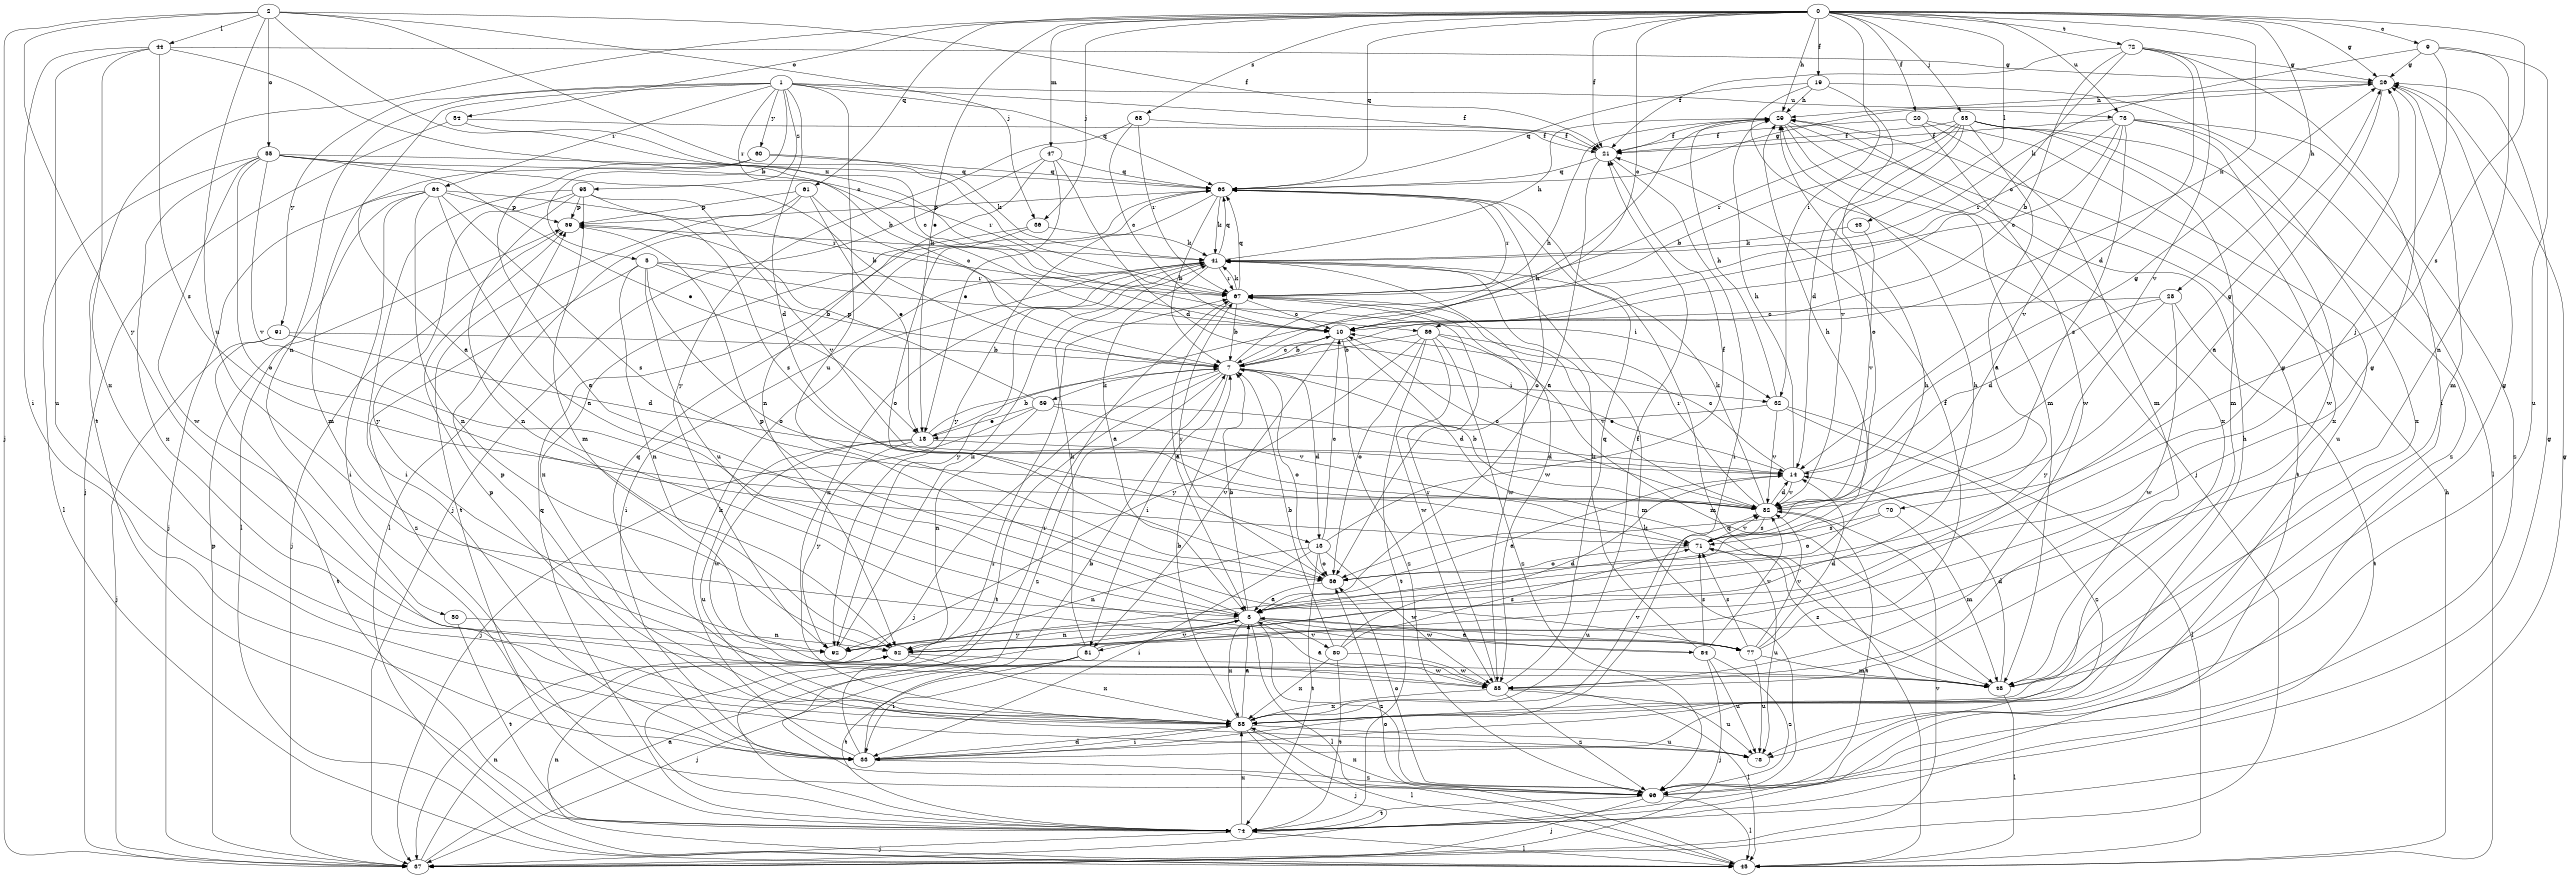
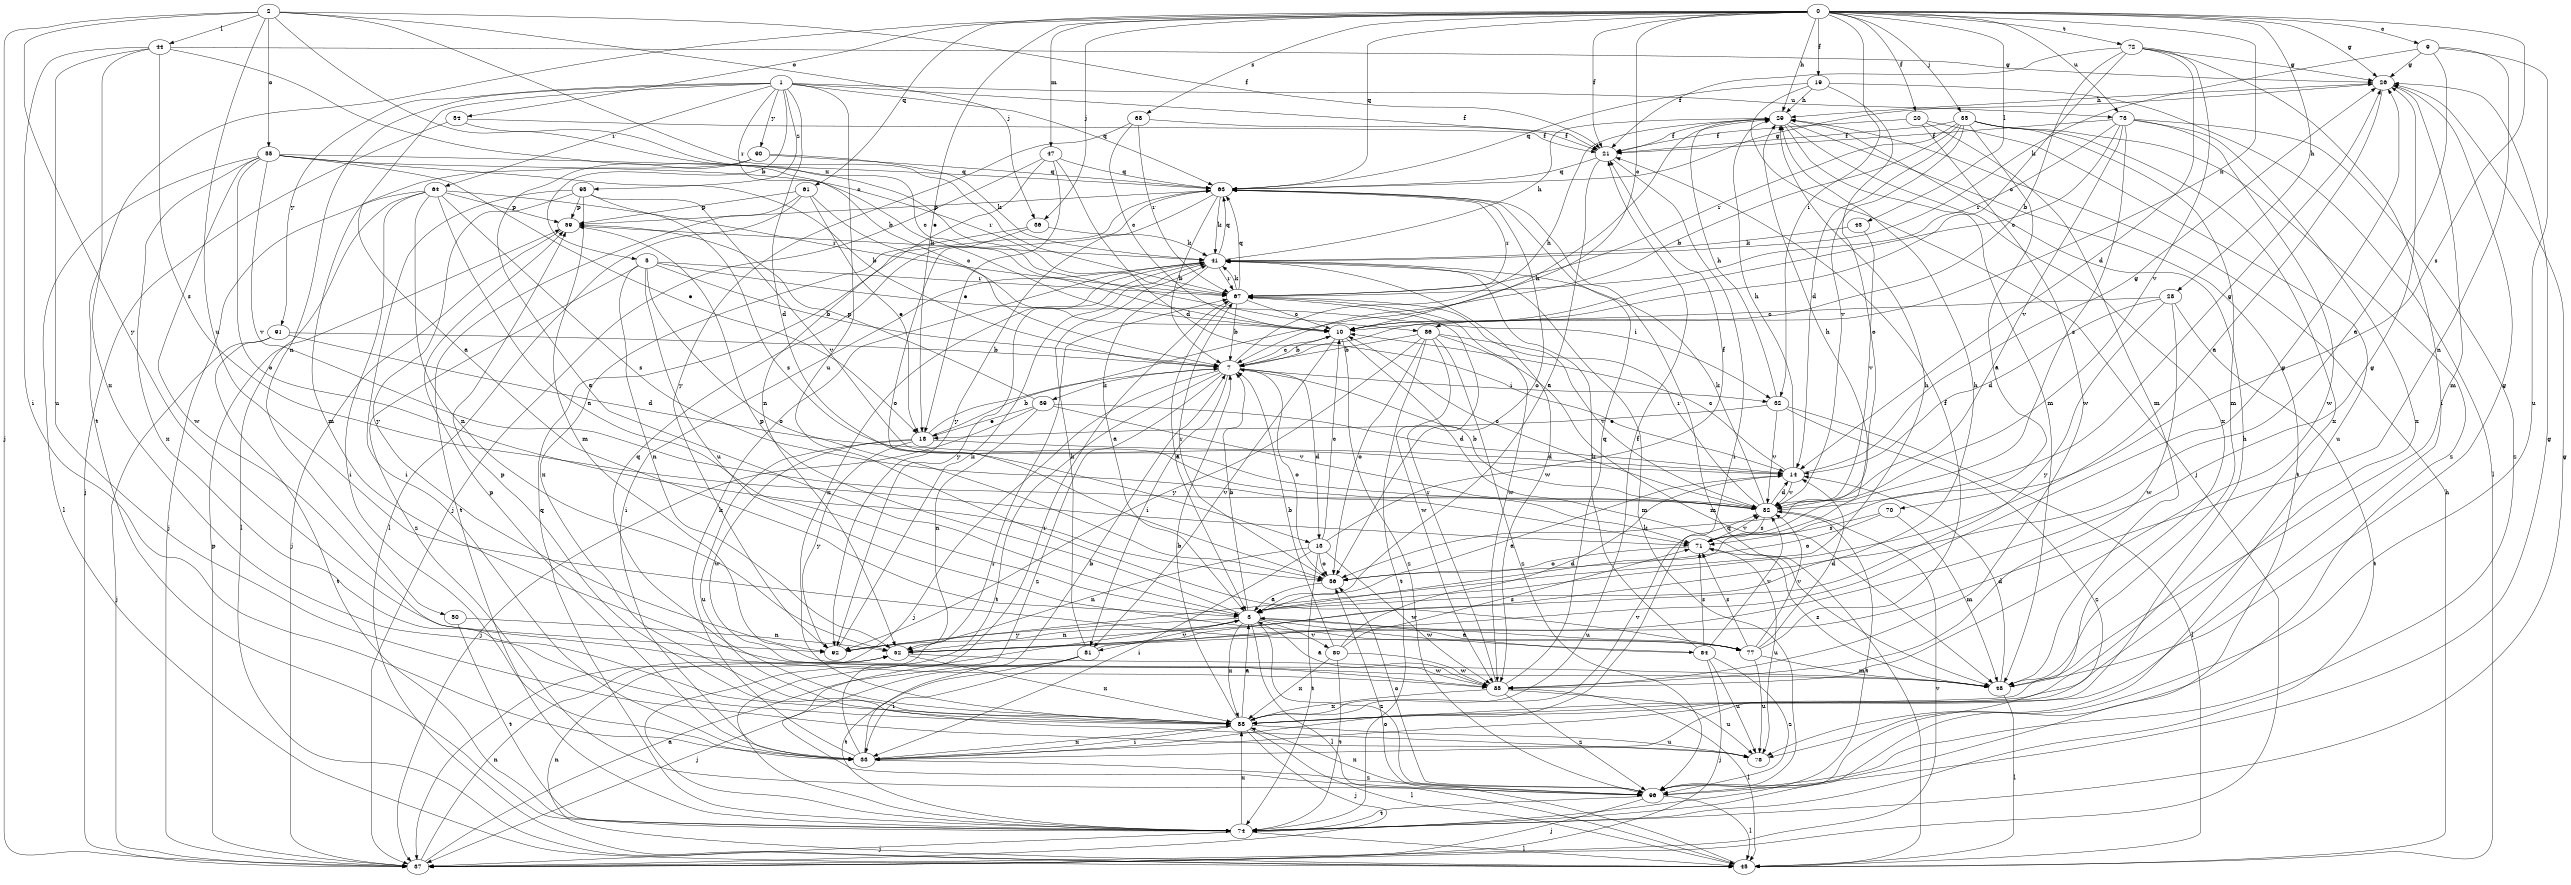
node "60": label "60" -> "90"
edge "9" -> "3": label "j" -> "a"
edge "95" -> "52": removed, label "n"
edge "33" -> "88": label "d" -> "x"
